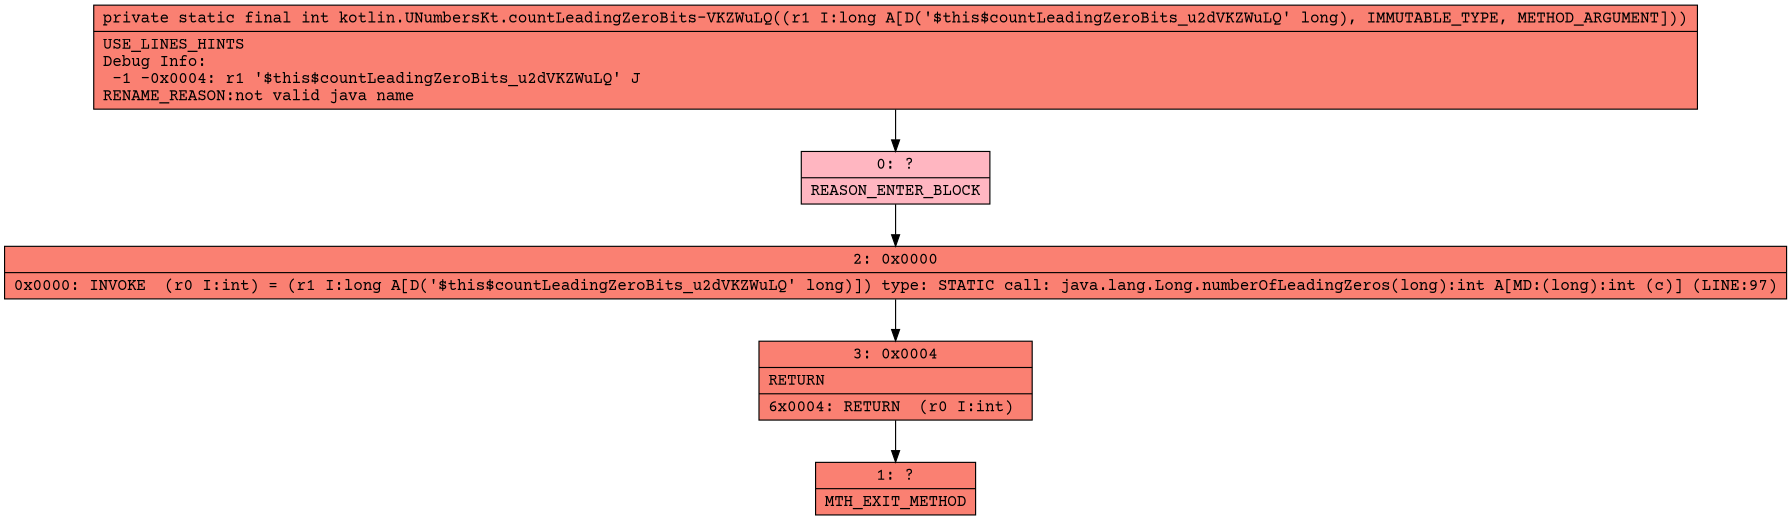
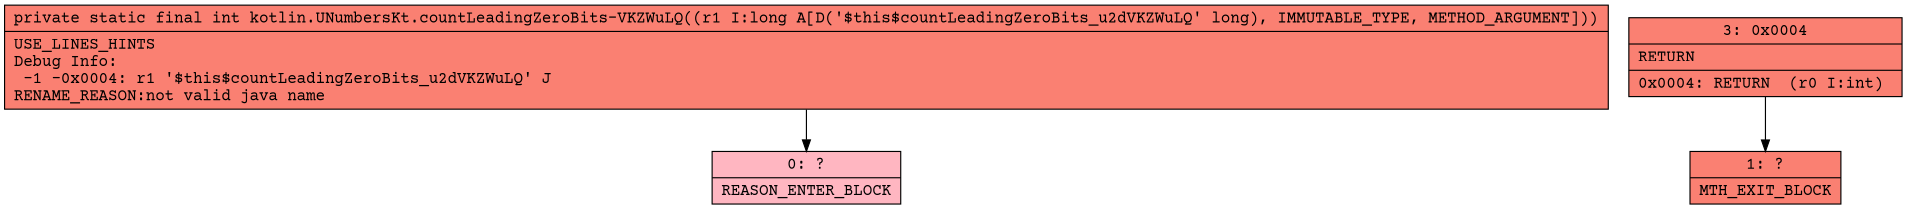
node "2: 0x0000": removed
node "3: 0x0004": text "6x0004: RETURN  (r0 I:int)" -> "0x0004: RETURN  (r0 I:int)"
node "1: ?": text "MTH_EXIT_METHOD" -> "MTH_EXIT_BLOCK"
